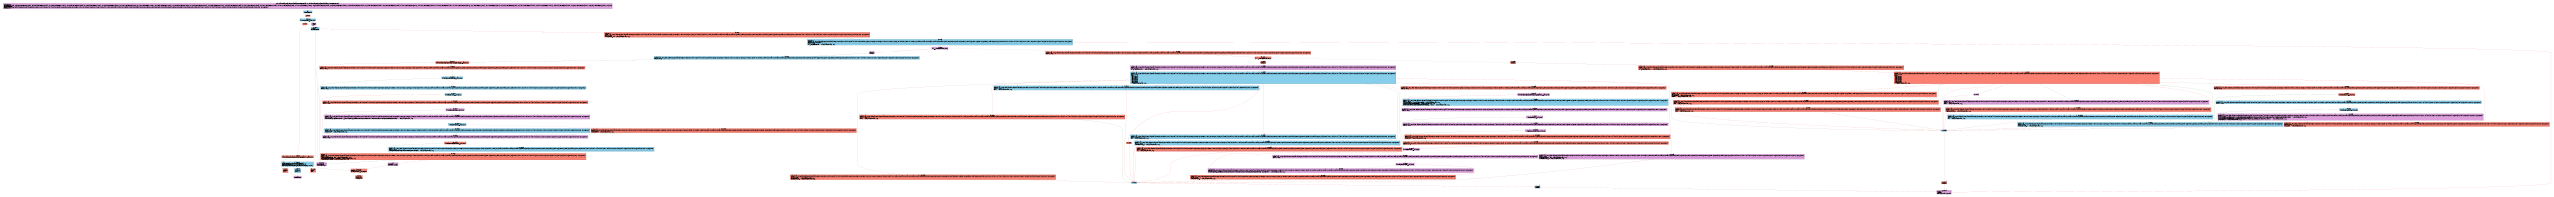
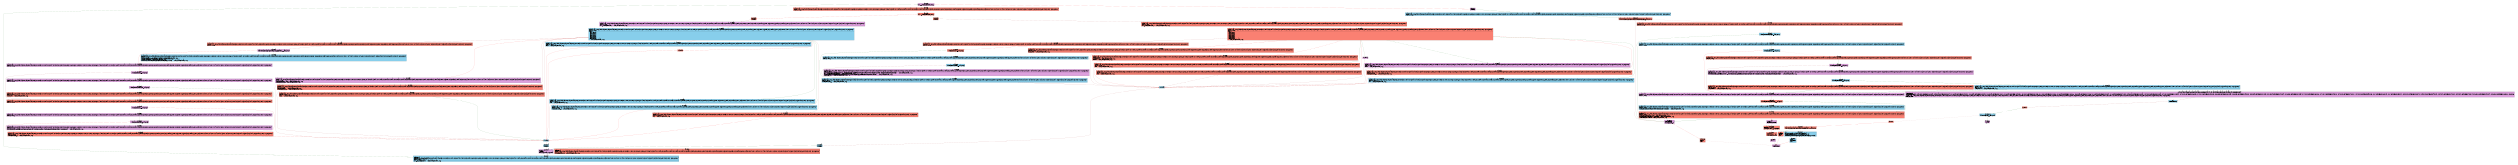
node "163: 0x0028": removed
node "162: 0x0169": added
node "161: 0x0167": text "r9.append = false" -> "r9.mMovingToState = false"
node "170: 0x002a": fillcolor salmon -> skyblue
